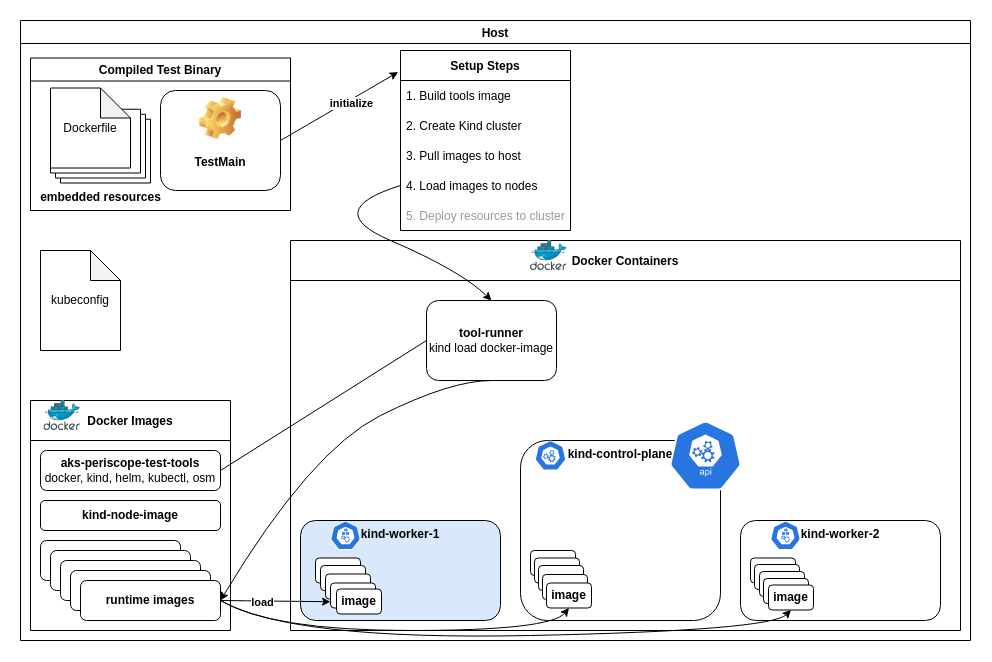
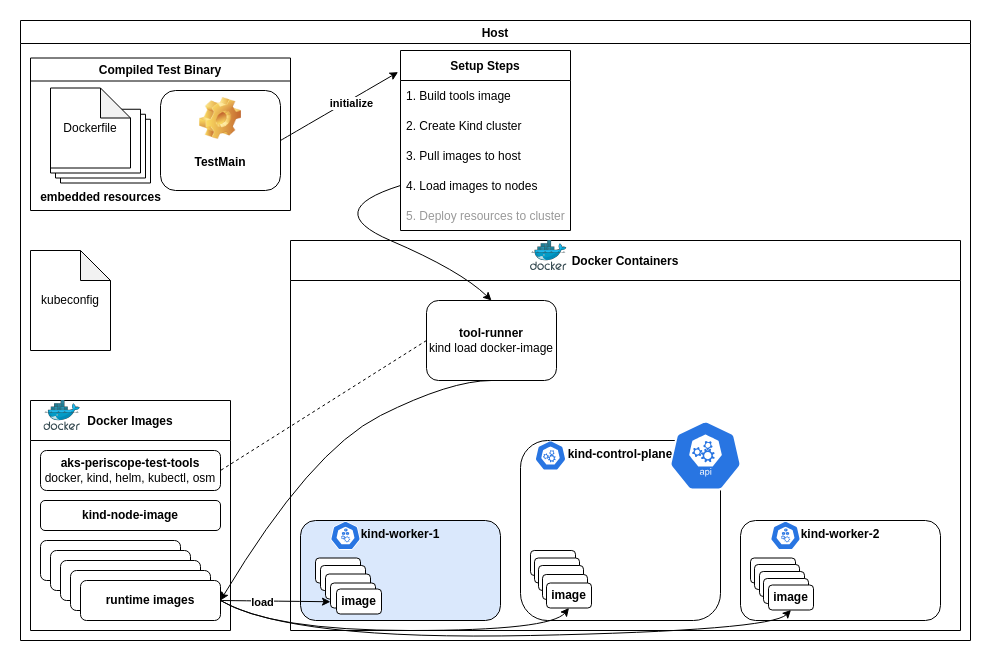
node "kubeconfig": moved (81, 301) -> (71, 301)
edge "tool-runner kind load docker-image" -- "aks-periscope-test-tools docker, kind, helm, kubectl, osm": style solid -> dashed
